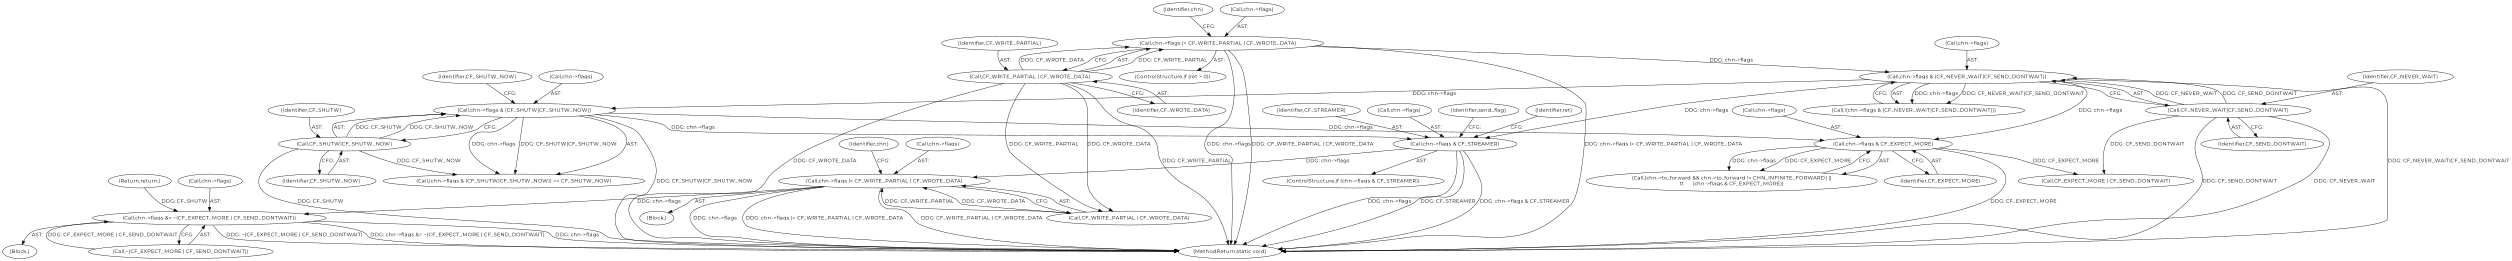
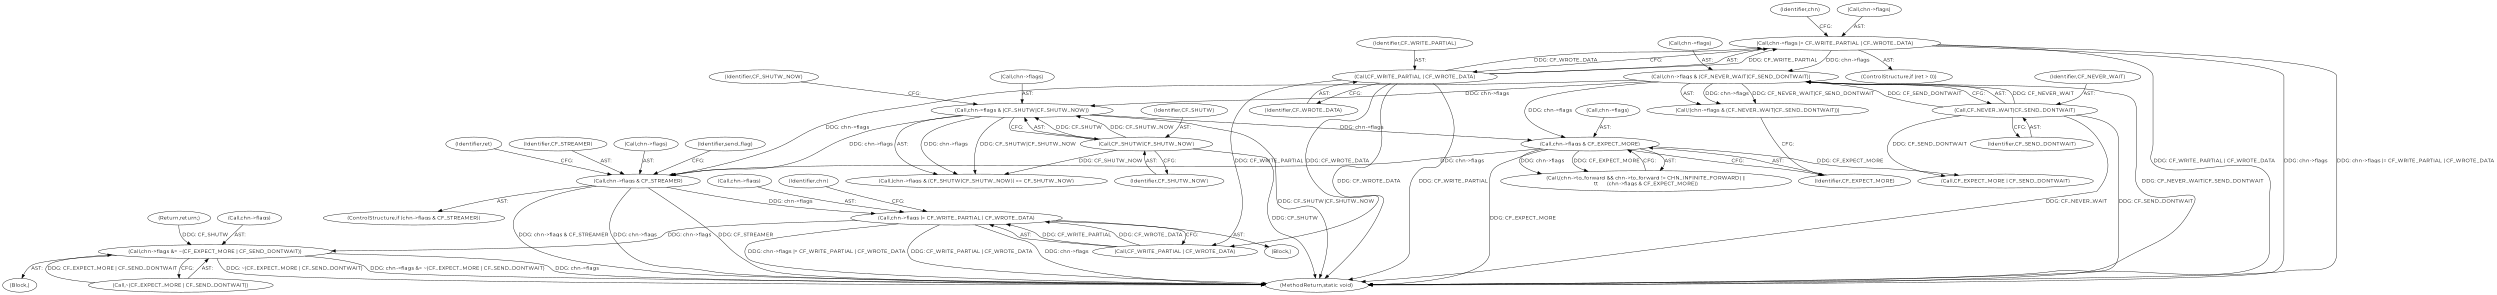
edge "(Call,!(chn->flags & (CF_NEVER_WAIT|CF_SEND_DONTWAIT)))" -> "(Call,chn->flags & (CF_NEVER_WAIT|CF_SEND_DONTWAIT))": now "(Call,!(chn->flags & (CF_NEVER_WAIT|CF_SEND_DONTWAIT)))" -> "(Identifier,CF_EXPECT_MORE)"
edge "(Call,chn->flags & CF_EXPECT_MORE)" -> "(Call,chn->flags & CF_STREAMER)": added, label "DDG: chn->flags"
